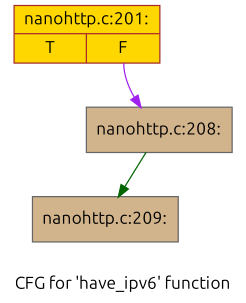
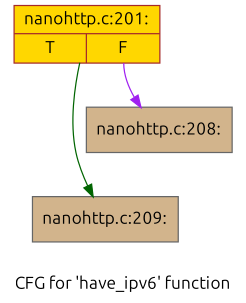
edge "nanohttp.c:208:" -> "nanohttp.c:209:": now "nanohttp.c:201:" -> "nanohttp.c:209:"
